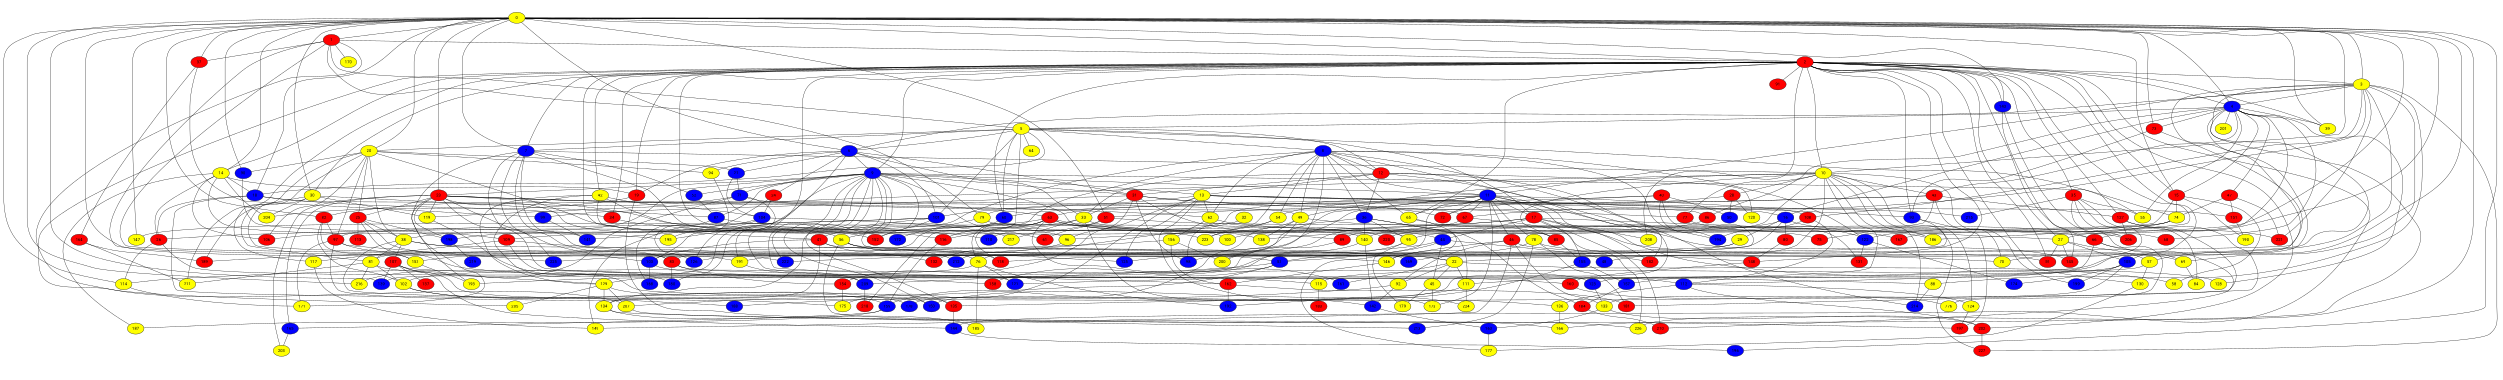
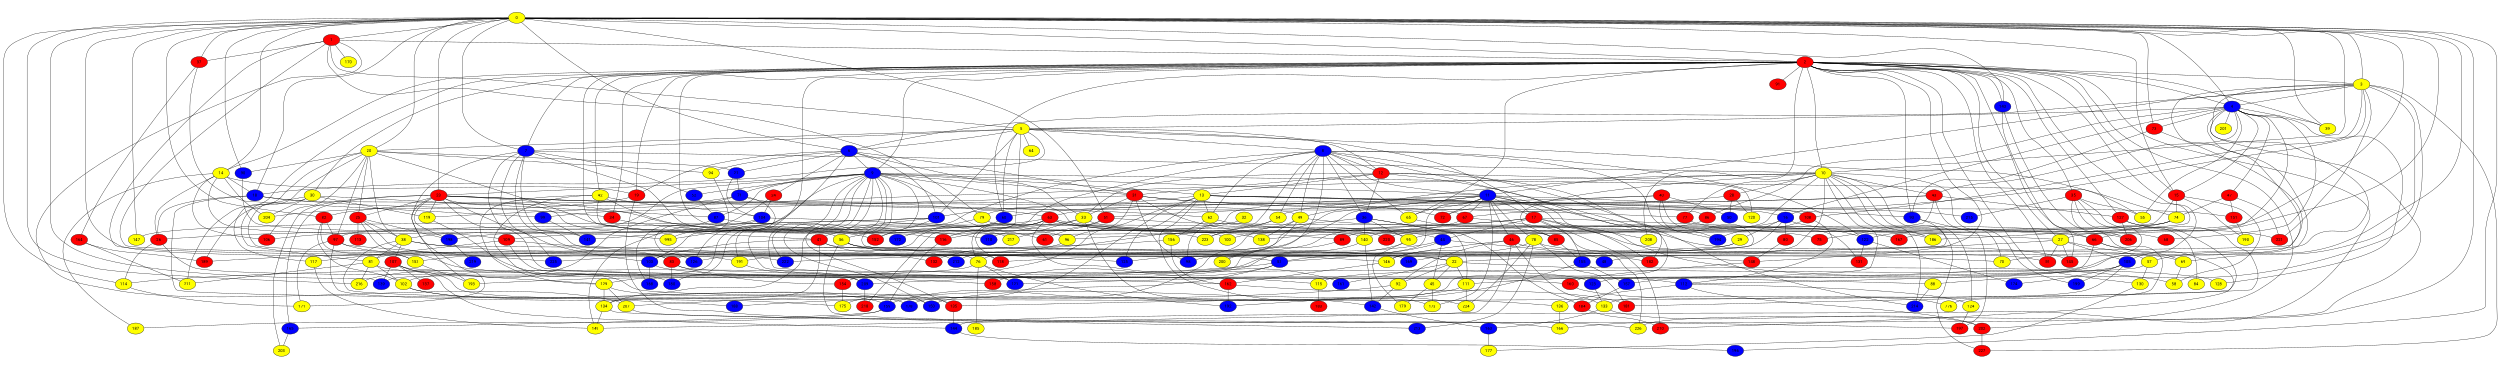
edge "0" -- "30": removed
node "195": label "195" -> "995"
edge "156" -- "200": removed
edge "3" -- "22": now "27" -- "22"
edge "65" -- "177": removed
edge "78" -- "224": added
edge "69" -- "84": now "69" -- "58"
node "205": removed
edge "134" -- "185": now "134" -- "149"
